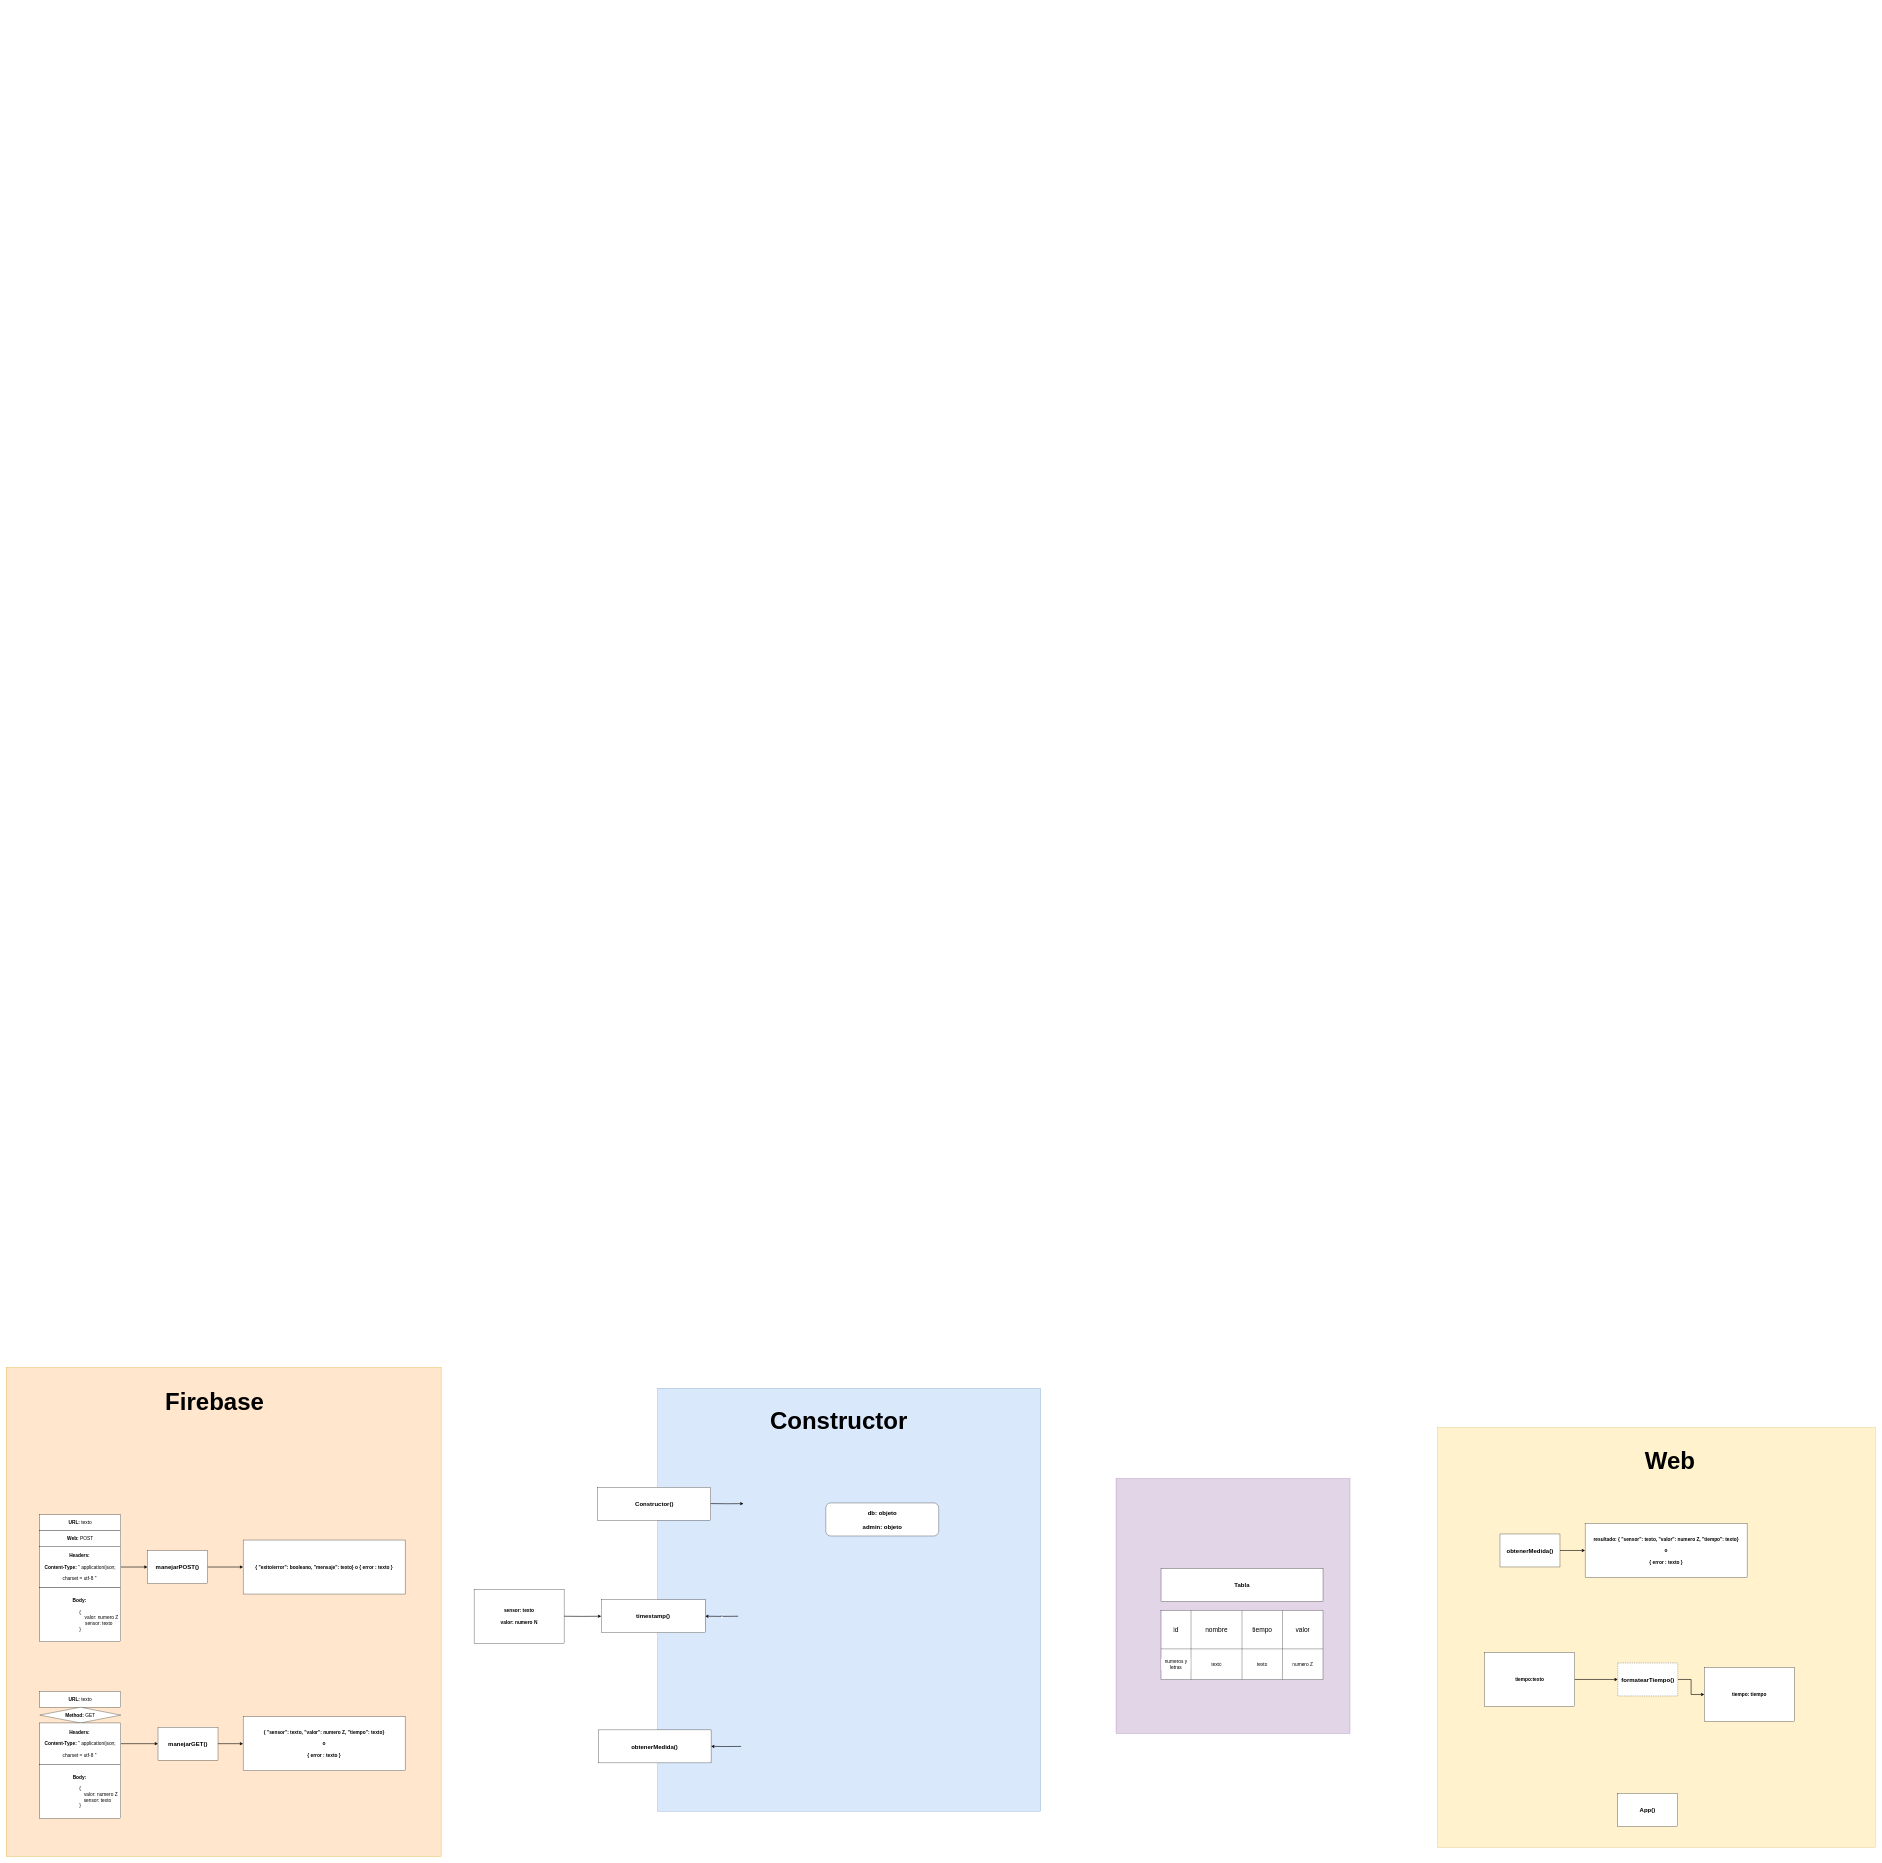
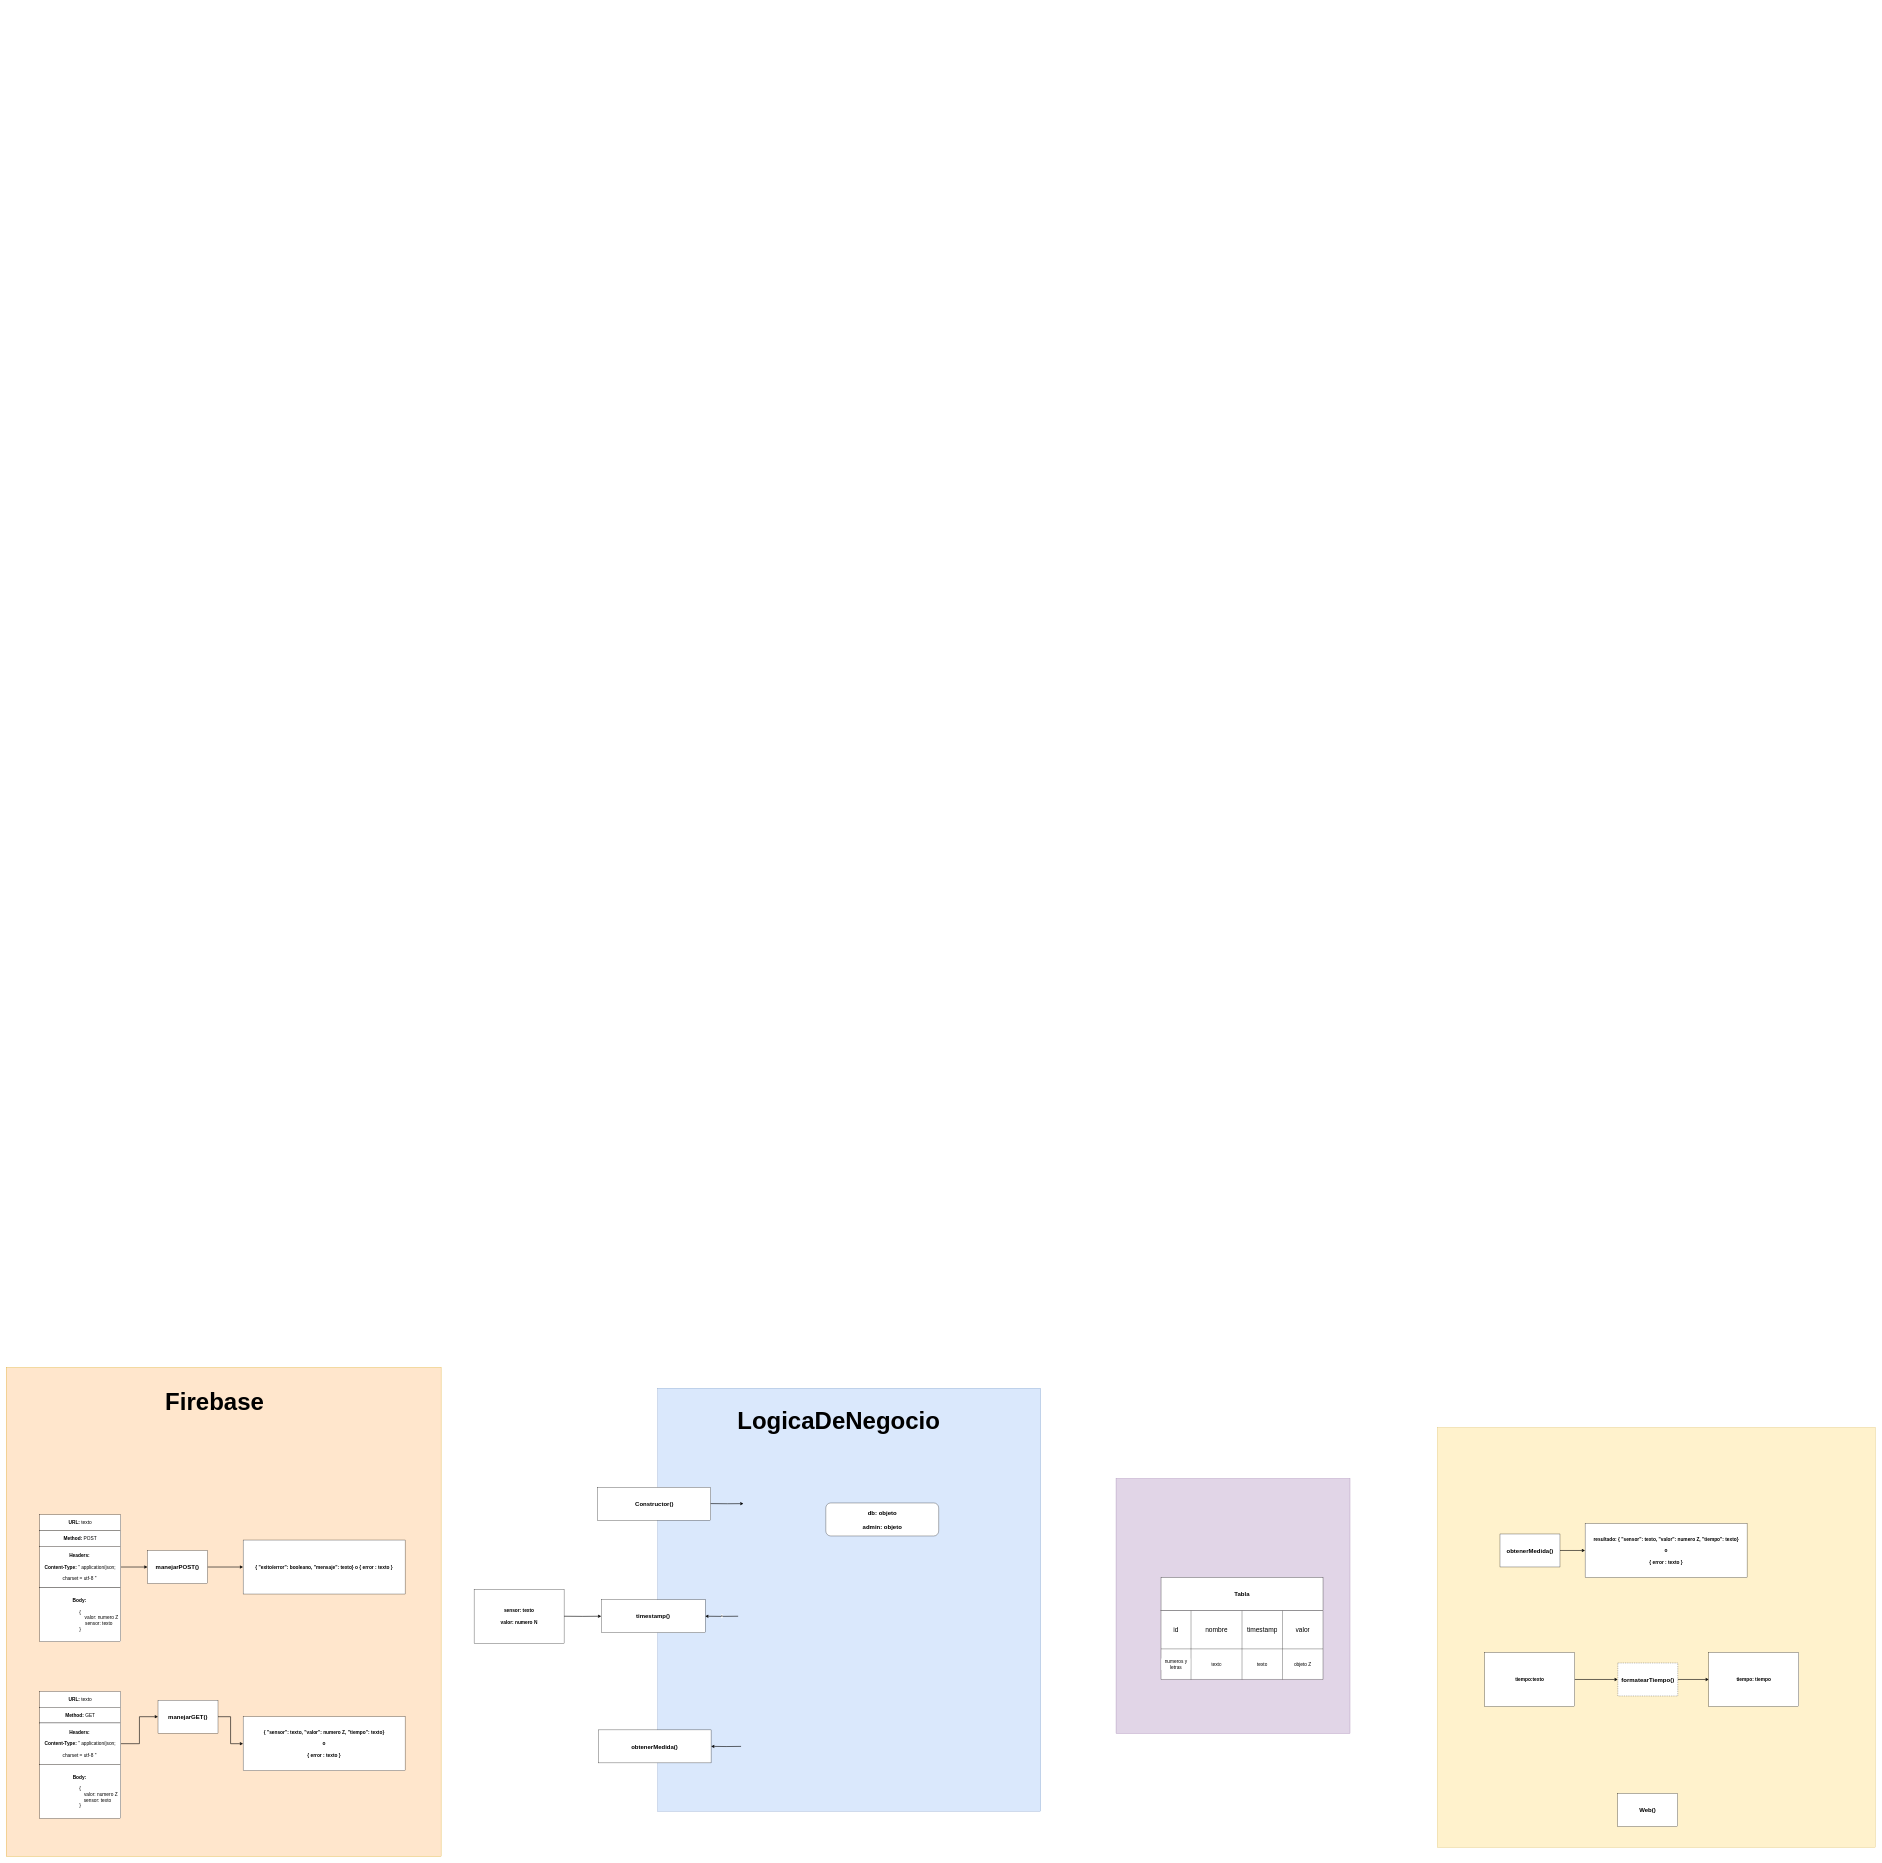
node "Constructor": label "Constructor" -> "LogicaDeNegocio"
node "Web": removed
node "Web: POST": label "Web: POST" -> "Method: POST"
node "Tabla": moved (1242, 1585) -> (1242, 1594)
node "tiempo": label "tiempo" -> "timestamp"
node "numero Z": label "numero Z" -> "objeto Z"
node "tiempo: tiempo": moved (1750, 1695) -> (1754, 1680)
node "Method: GET": shape diamond -> rectangle
node "manejarGET()": moved (188, 1744) -> (188, 1717)
node "App()": label "App()" -> "Web()"
